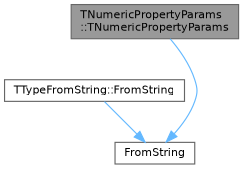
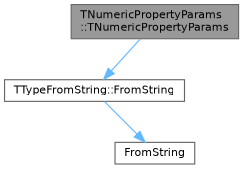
edge "TNumericPropertyParams ::TNumericPropertyParams" -> "FromString": now "TNumericPropertyParams ::TNumericPropertyParams" -> "TTypeFromString::FromString"
